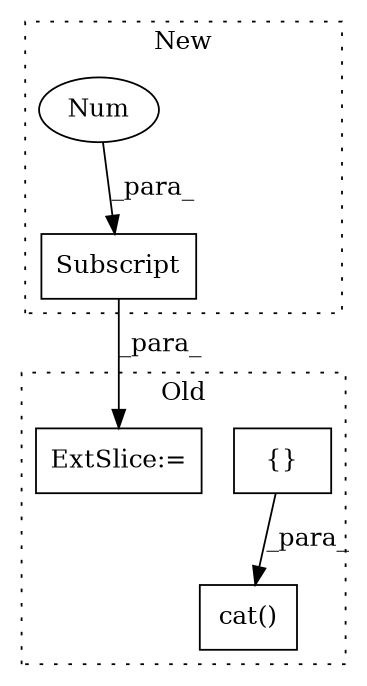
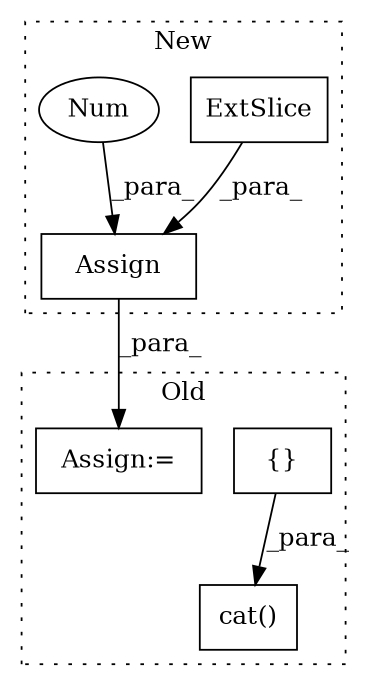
node "ExtSlice": added
node "Subscript": label "Subscript" -> "Assign"
node "ExtSlice:=": label "ExtSlice:=" -> "Assign:="
